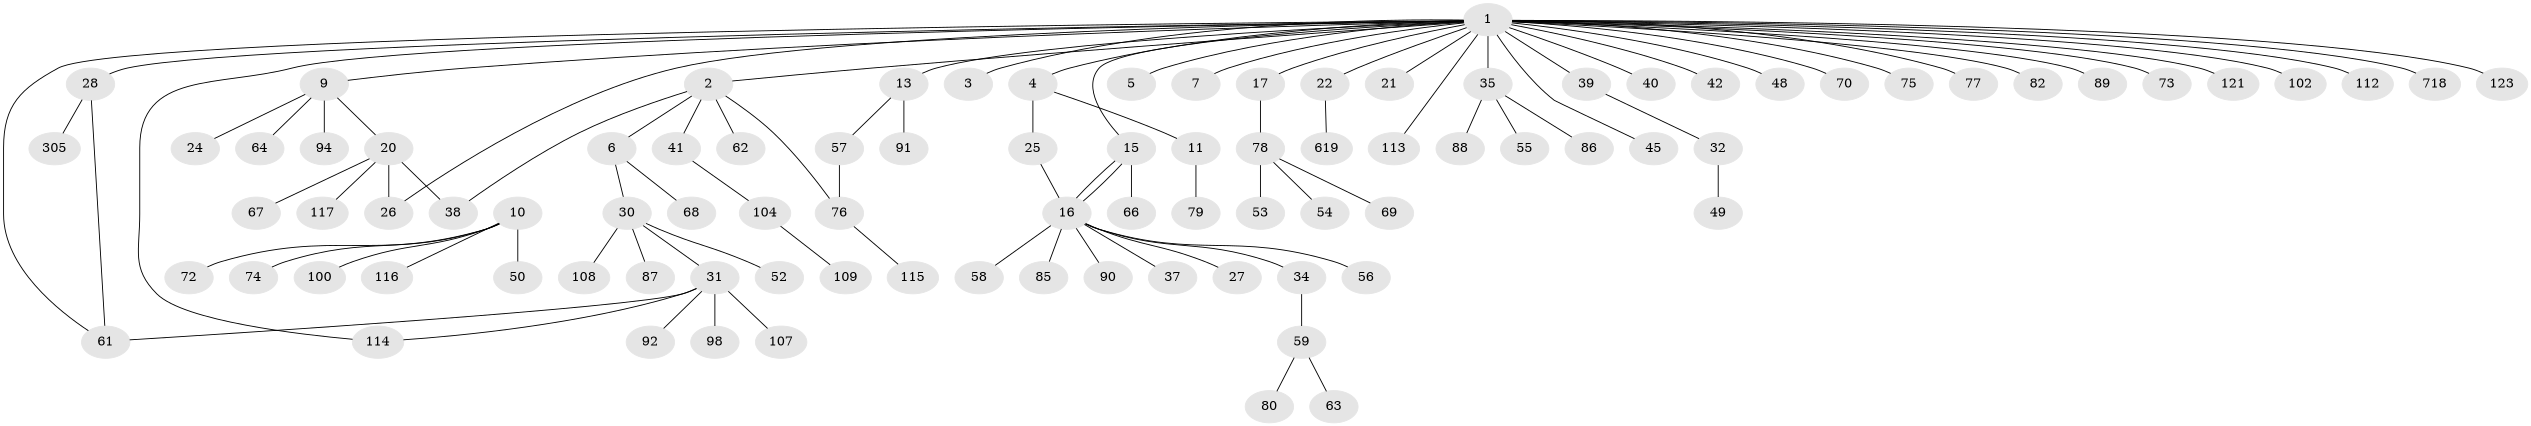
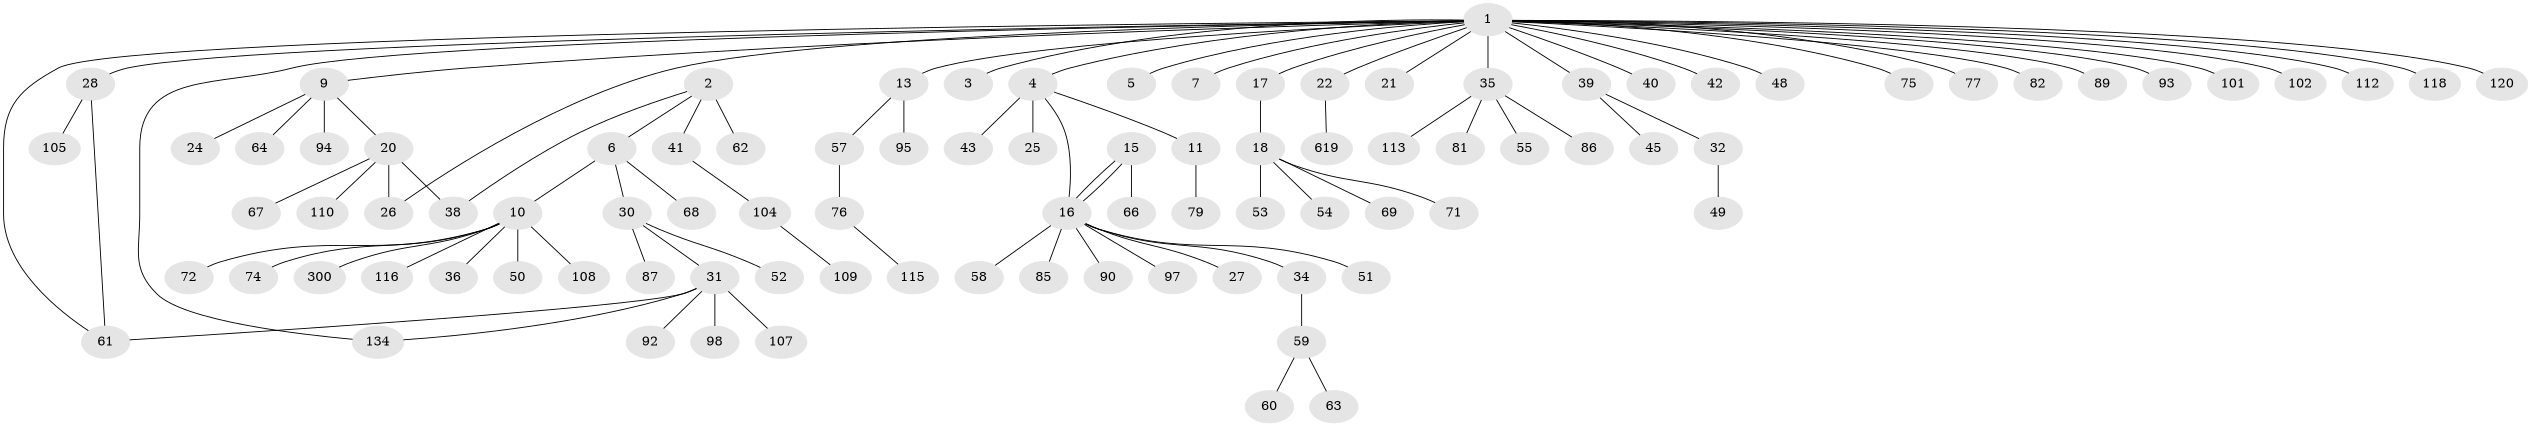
edge "1" -- "15": removed
edge "1" -- "2": removed
edge "1" -- "113": now "35" -- "113"
node "70": removed
node "73": label "73" -> "93"
node "121": label "121" -> "101"
node "718": label "718" -> "118"
node "123": label "123" -> "120"
edge "1" -- "45": now "39" -- "45"
edge "2" -- "76": removed
node "305": label "305" -> "105"
node "91": label "91" -> "95"
node "43": added
node "78": label "78" -> "18"
node "88": label "88" -> "81"
edge "6" -- "10": added
edge "25" -- "16": now "4" -- "16"
node "117": label "117" -> "110"
node "71": added
edge "30" -- "108": now "10" -- "108"
node "100": label "100" -> "300"
node "36": added
node "37": label "37" -> "97"
node "56": label "56" -> "51"
node "114": label "114" -> "134"
node "80": label "80" -> "60"
